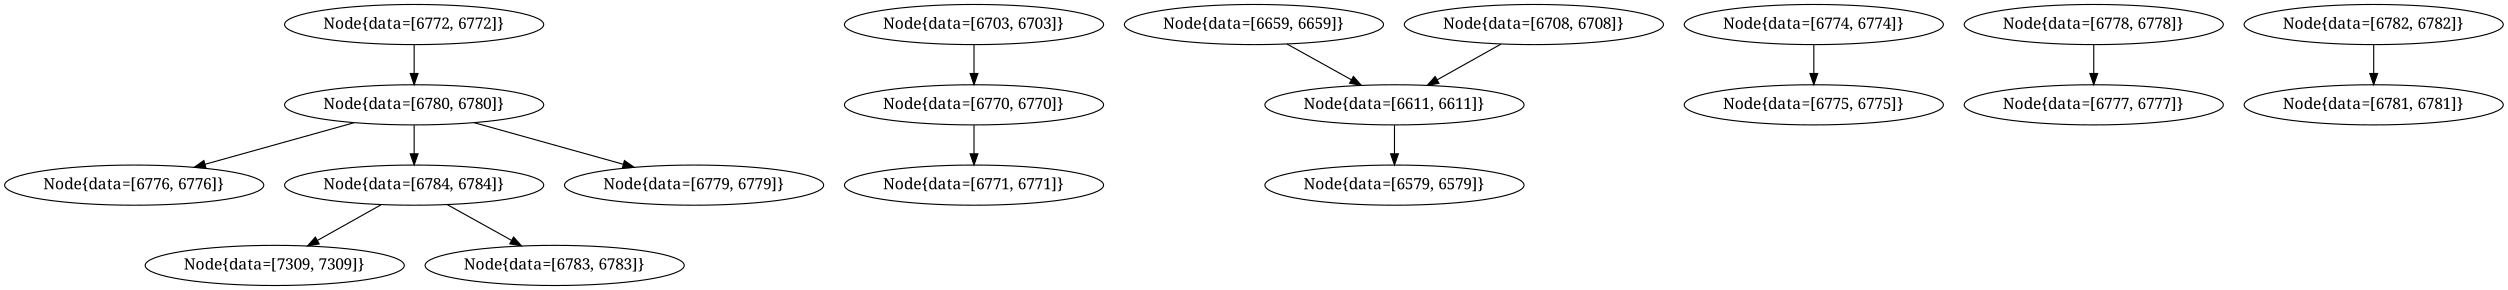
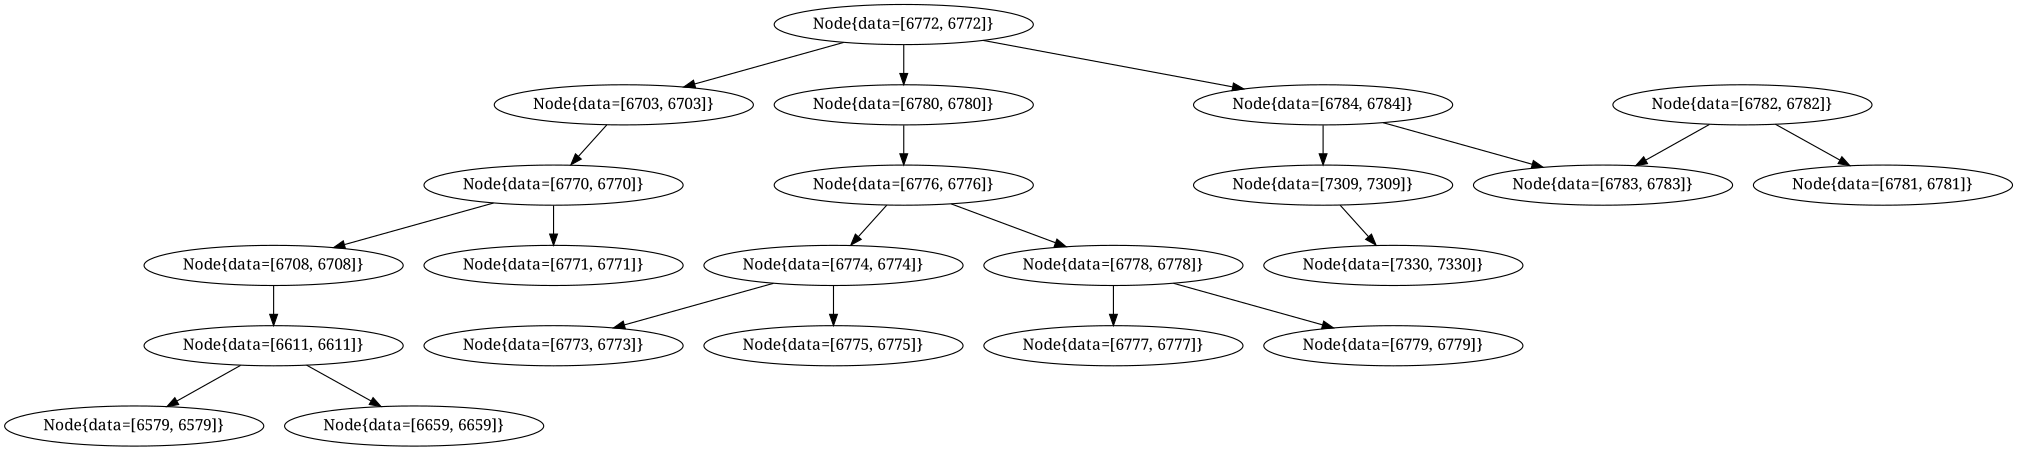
edge "Node{data=[6659, 6659]}" -> "Node{data=[6611, 6611]}": reversed
edge "Node{data=[6772, 6772]}" -> "Node{data=[6703, 6703]}": added
edge "Node{data=[6780, 6780]}" -> "Node{data=[6784, 6784]}": now "Node{data=[6772, 6772]}" -> "Node{data=[6784, 6784]}"
edge "Node{data=[6782, 6782]}" -> "Node{data=[6783, 6783]}": added
edge "Node{data=[6780, 6780]}" -> "Node{data=[6779, 6779]}": now "Node{data=[6778, 6778]}" -> "Node{data=[6779, 6779]}"
edge "Node{data=[6776, 6776]}" -> "Node{data=[6774, 6774]}": added
edge "Node{data=[6776, 6776]}" -> "Node{data=[6778, 6778]}": added
edge "Node{data=[6770, 6770]}" -> "Node{data=[6708, 6708]}": added
node "Node{data=[7330, 7330]}": added
node "Node{data=[6773, 6773]}": added
